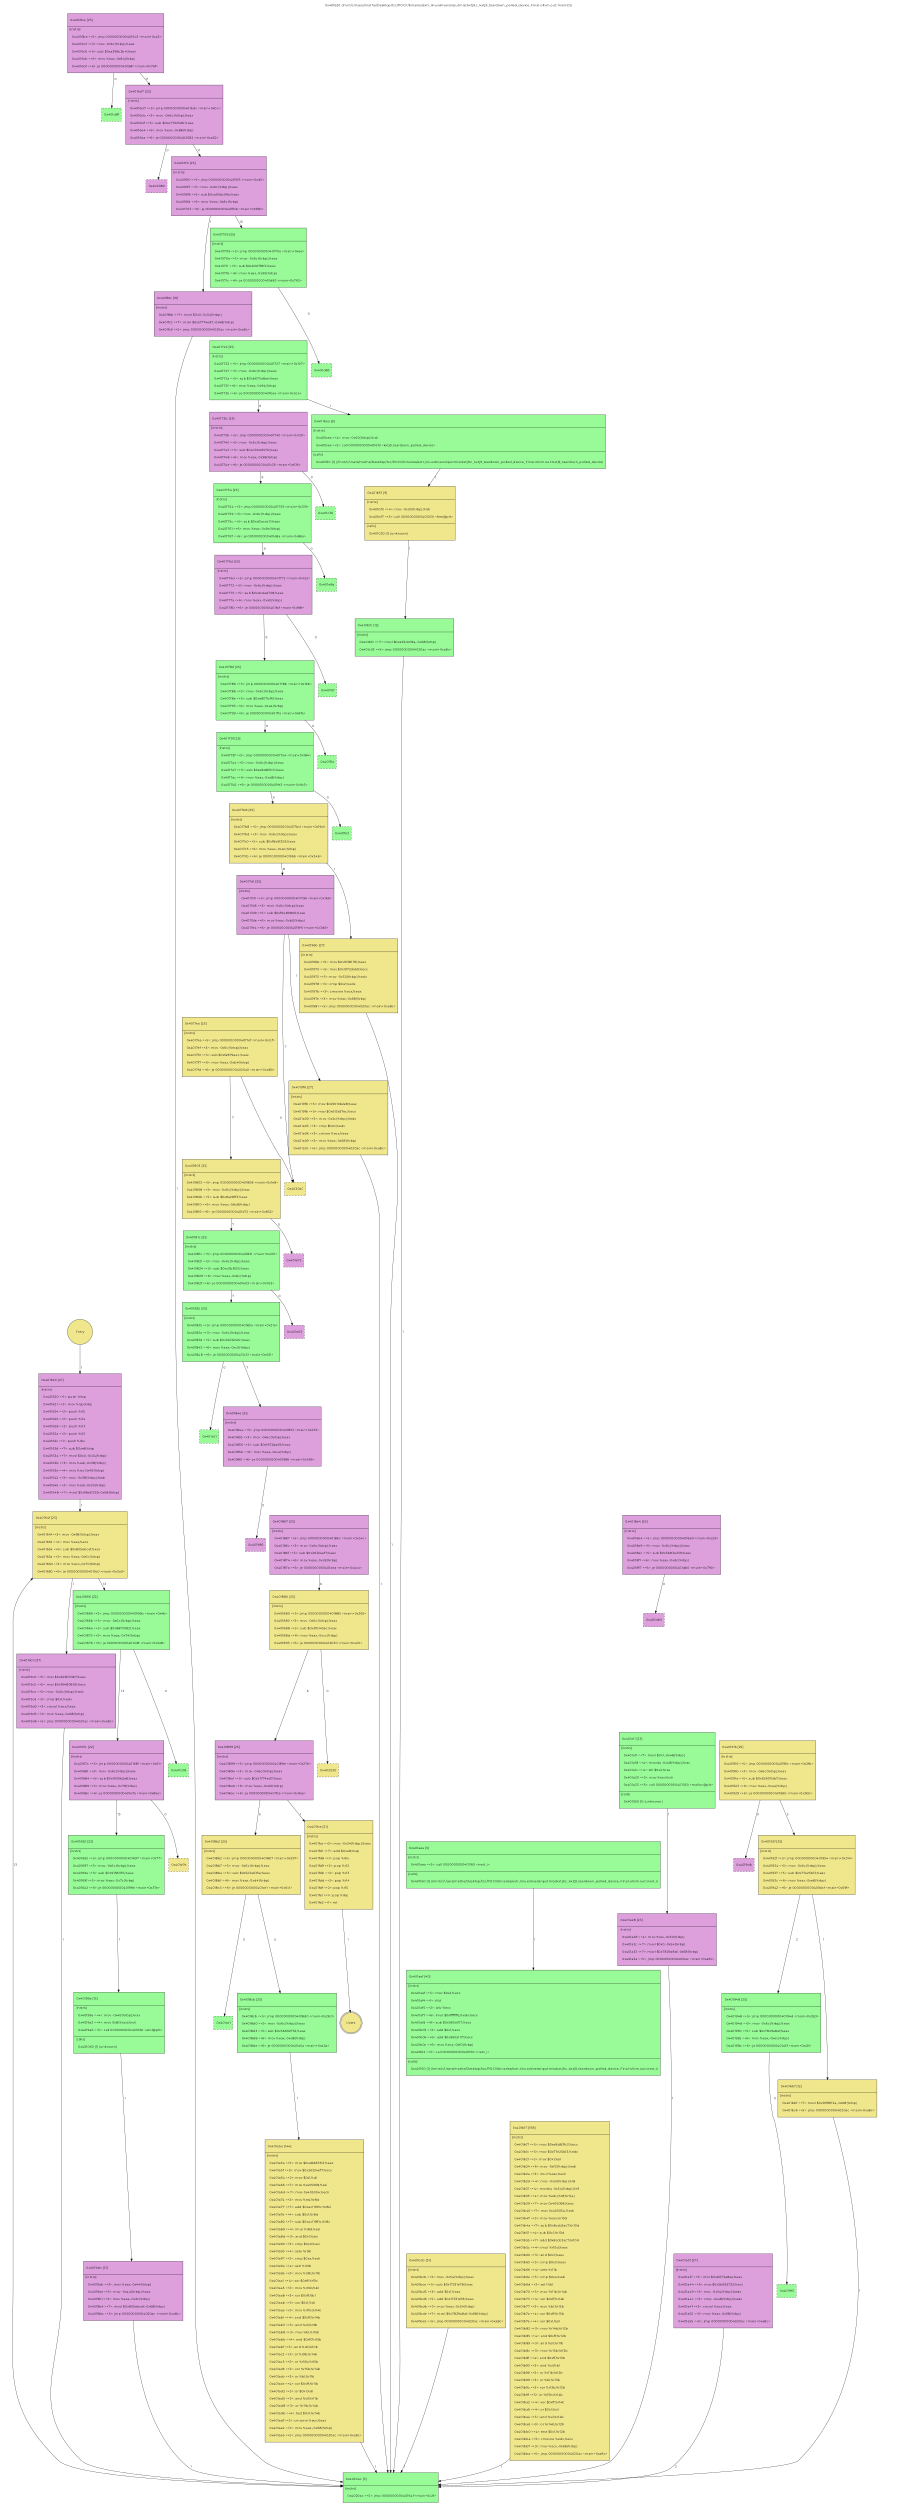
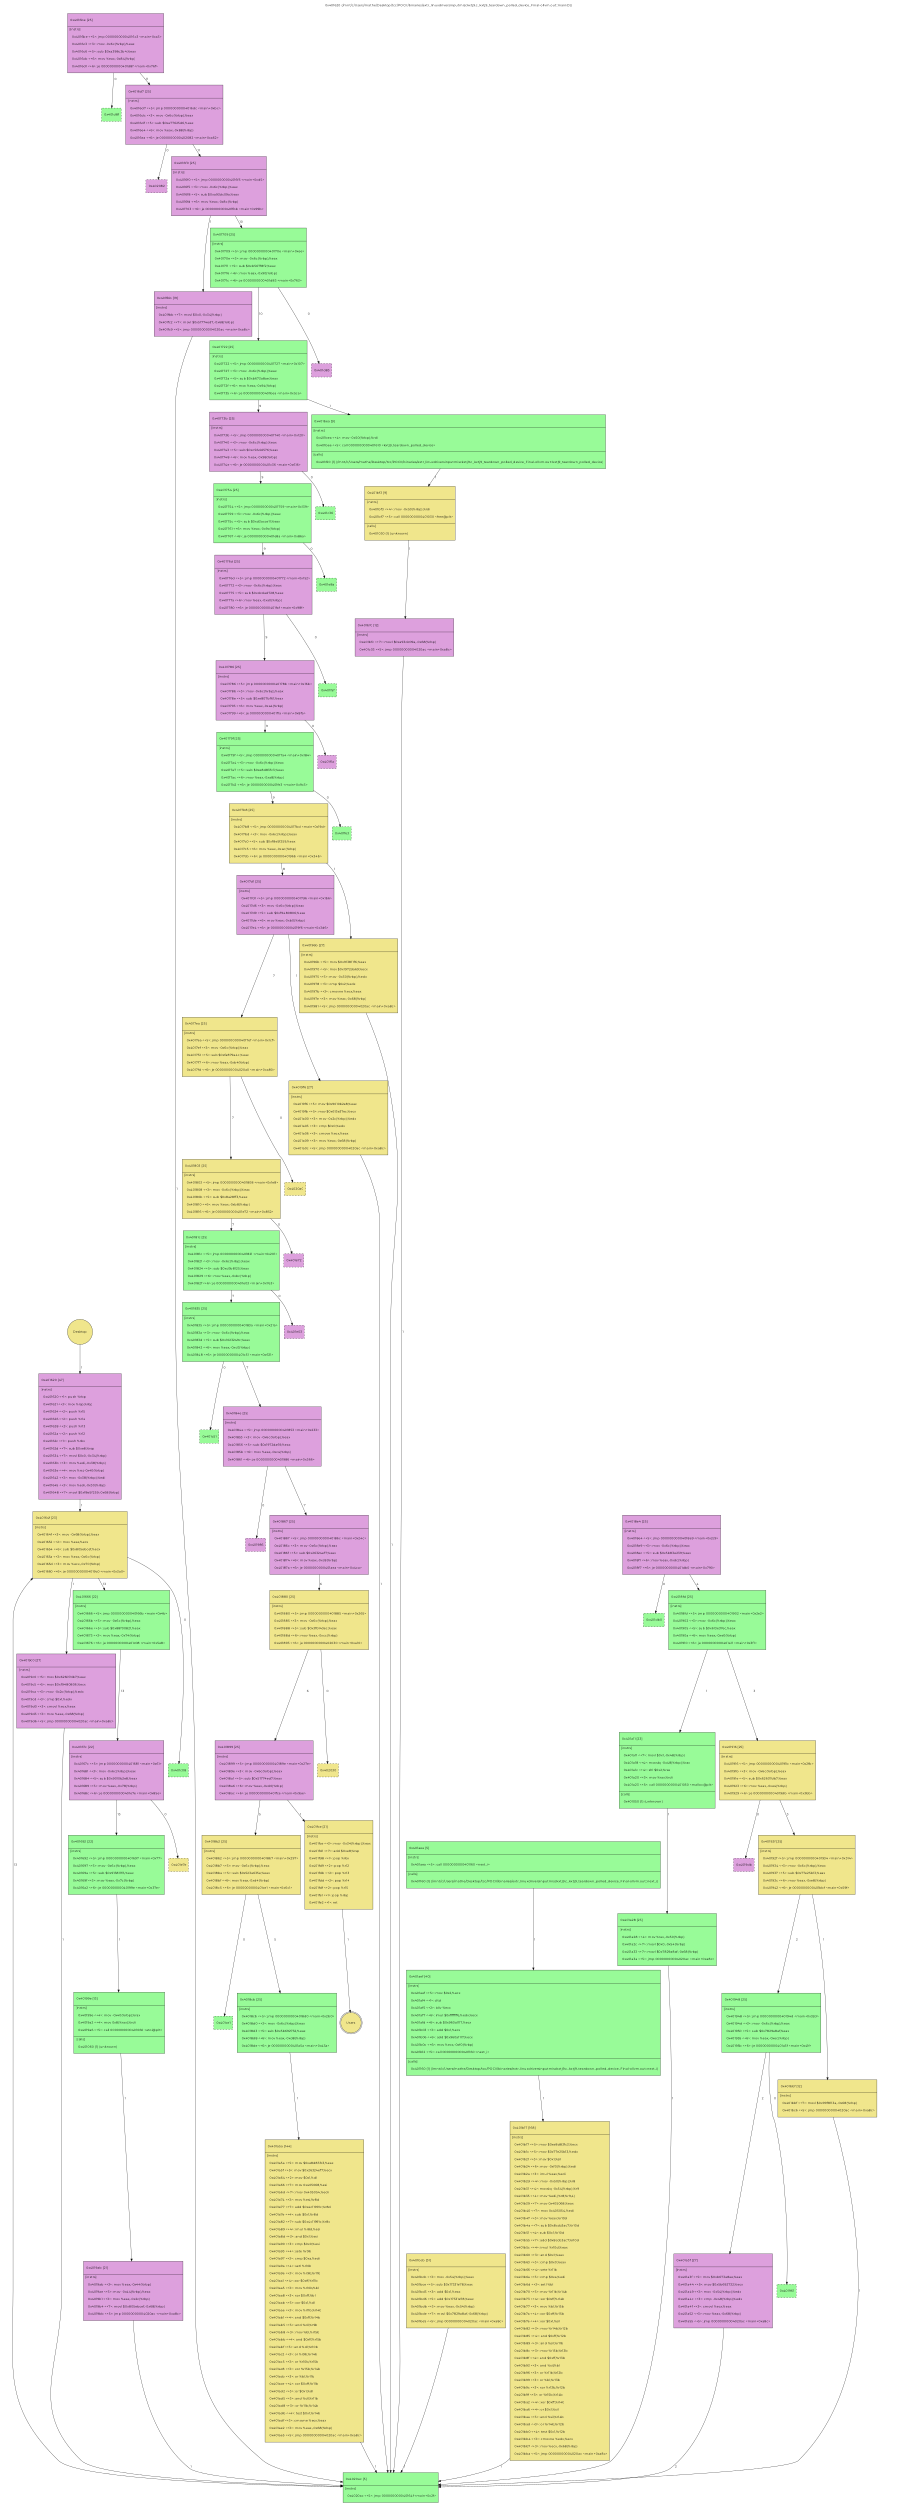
edge "0x401709 [25]" -> "0x401722 [25]": added, label "10"
node "0x401d83": fillcolor palegreen -> plum
node "0x401bfc [12]": fillcolor palegreen -> plum
node "0x401786 [25]": fillcolor palegreen -> plum
node "0x401f1a": fillcolor palegreen -> plum
edge "0x4017d1 [25]" -> "0x4020a0": now "0x4017d1 [25]" -> "0x4017ea [25]"
node "Entry": label "Entry" -> "Desktop"
edge "0x40184e [25]" -> "0x401867 [25]": added, label "7"
node "0x401db0": fillcolor plum -> palegreen
node "0x4018fd [25]": added
edge "0x401666 [22]" -> "0x401c08": now "0x40164f [23]" -> "0x401c08"
node "0x401a28 [23]": fillcolor plum -> palegreen
edge "0x401aef [40]" -> "0x401b17 [168]": added, label "1"
edge "0x401948 [25]" -> "0x401a3f [27]": added, label "2"
